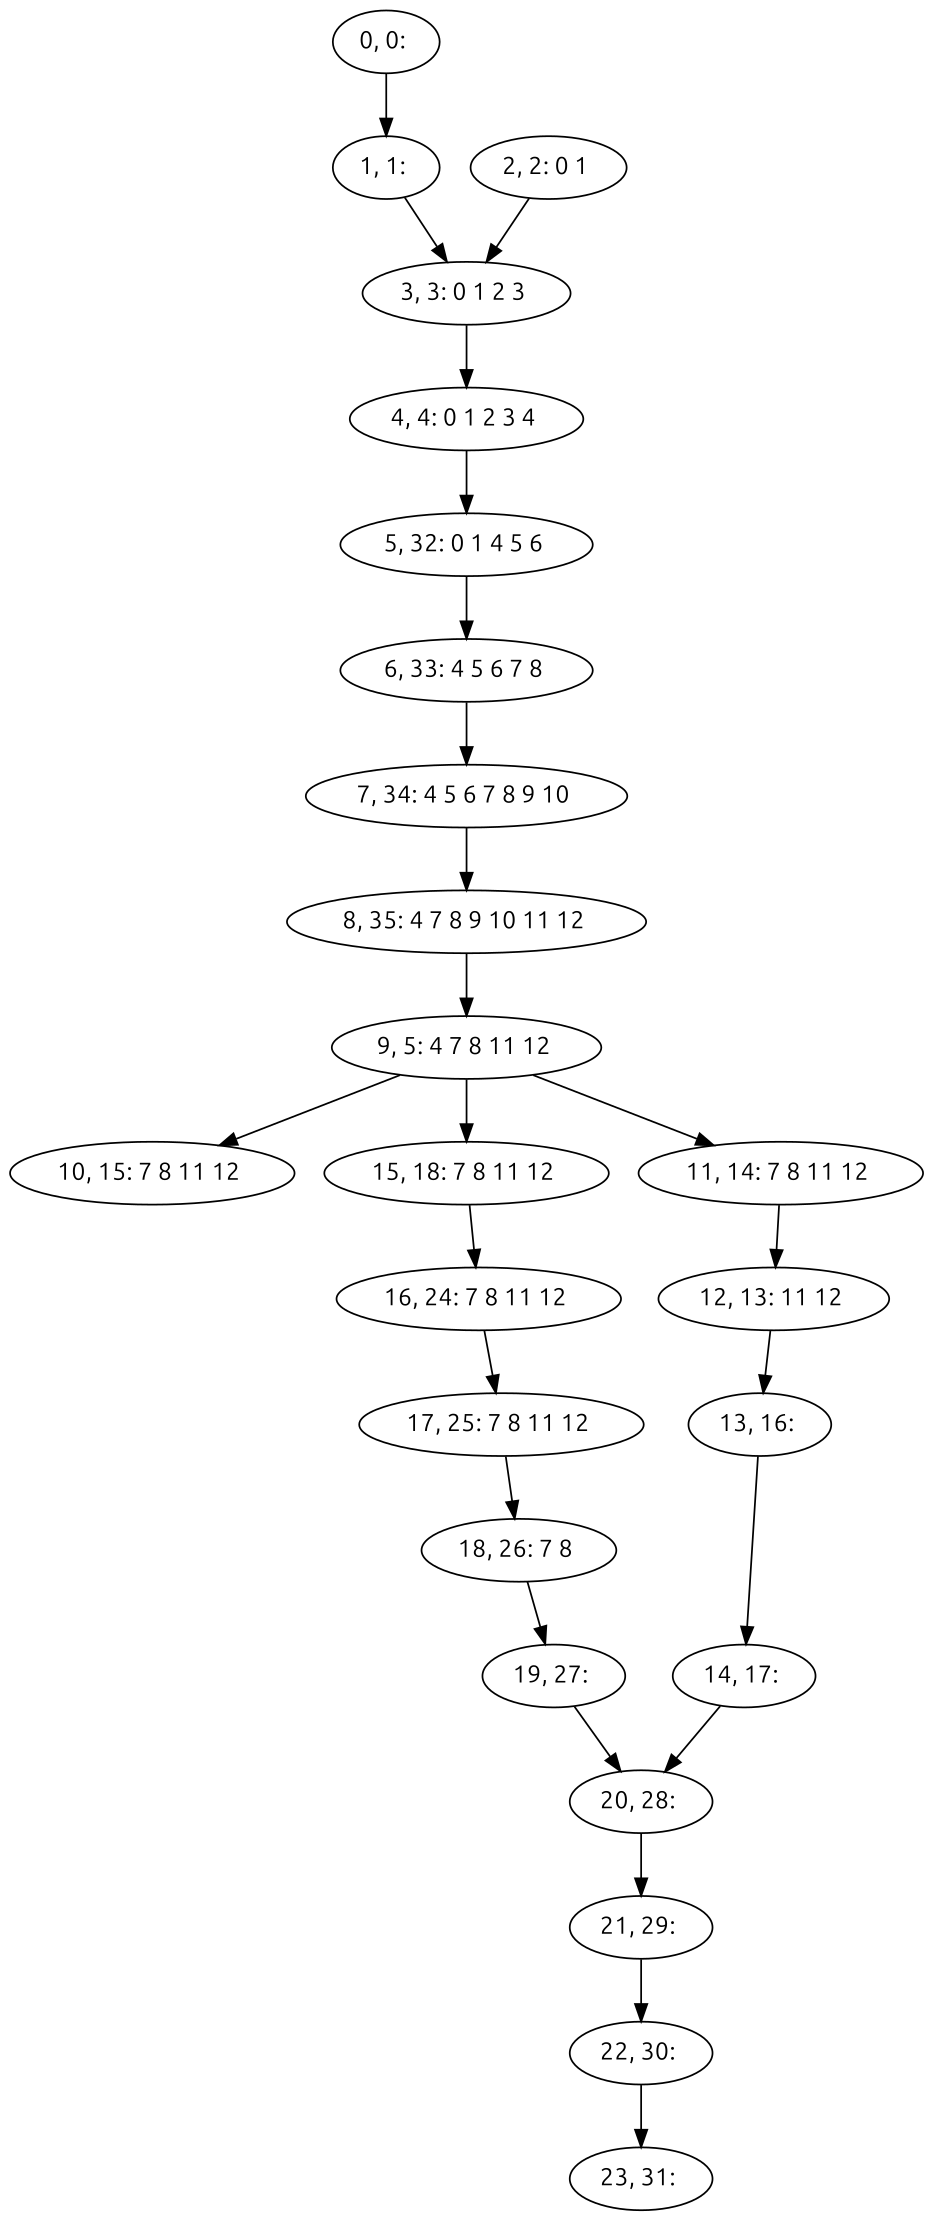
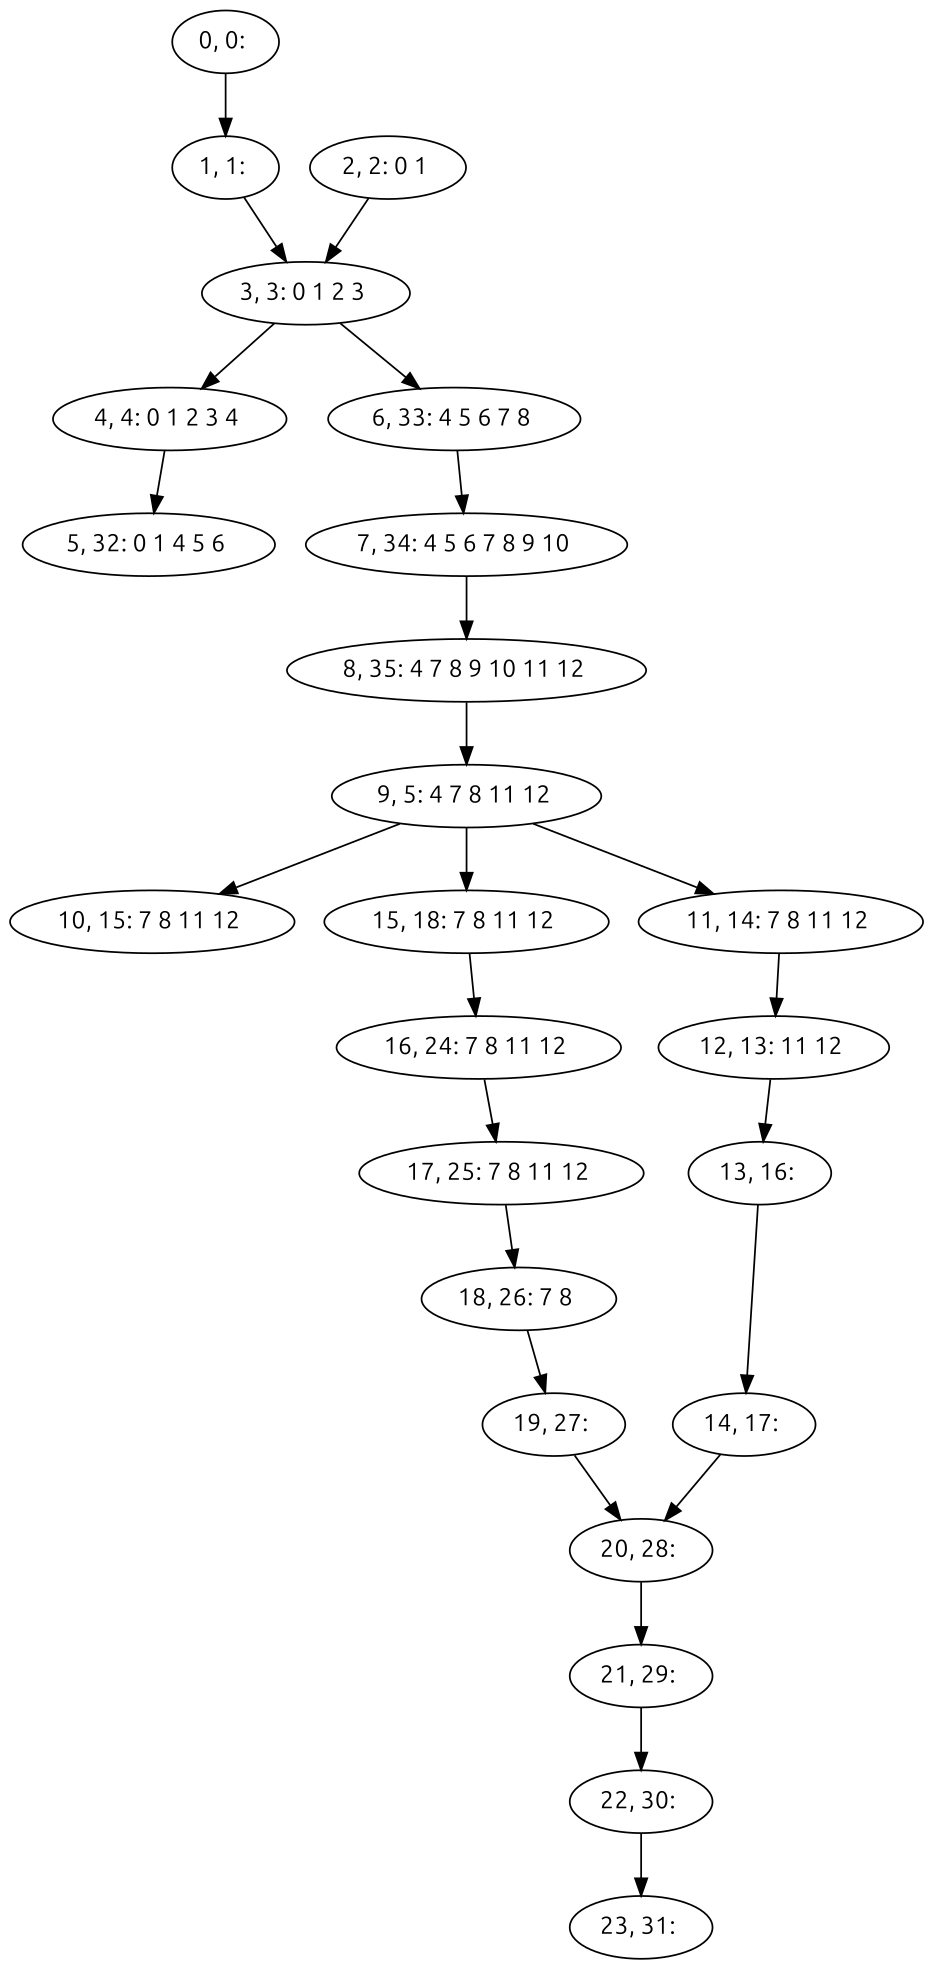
edge "5, 32: 0 1 4 5 6" -> "6, 33: 4 5 6 7 8": now "3, 3: 0 1 2 3" -> "6, 33: 4 5 6 7 8"
